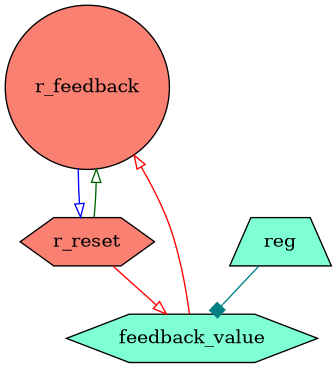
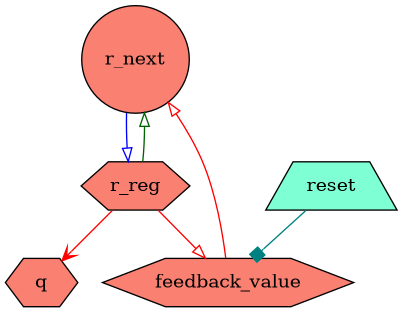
node "r_feedback": label "r_feedback" -> "r_next"
node "r_reset": label "r_reset" -> "r_reg"
node "reg": label "reg" -> "reset"
node "q": added
node "feedback_value": fillcolor aquamarine -> salmon
